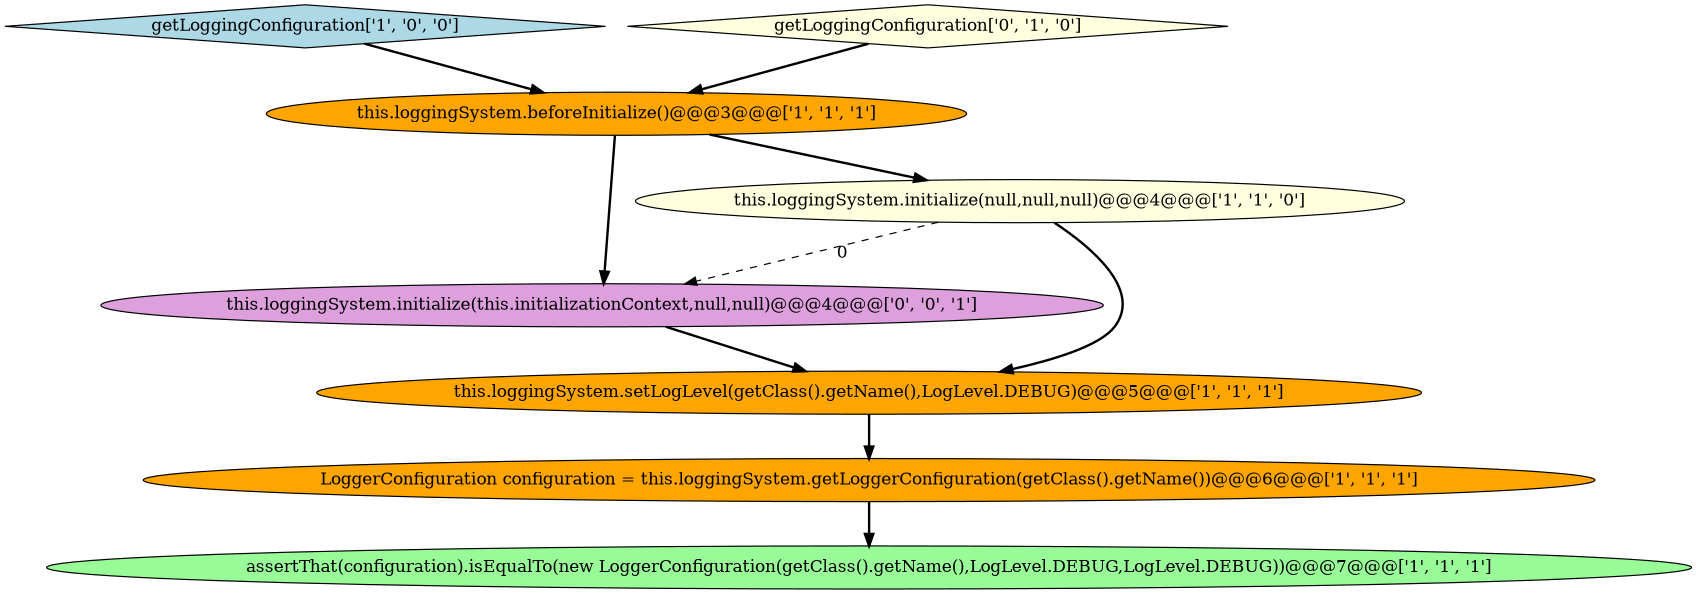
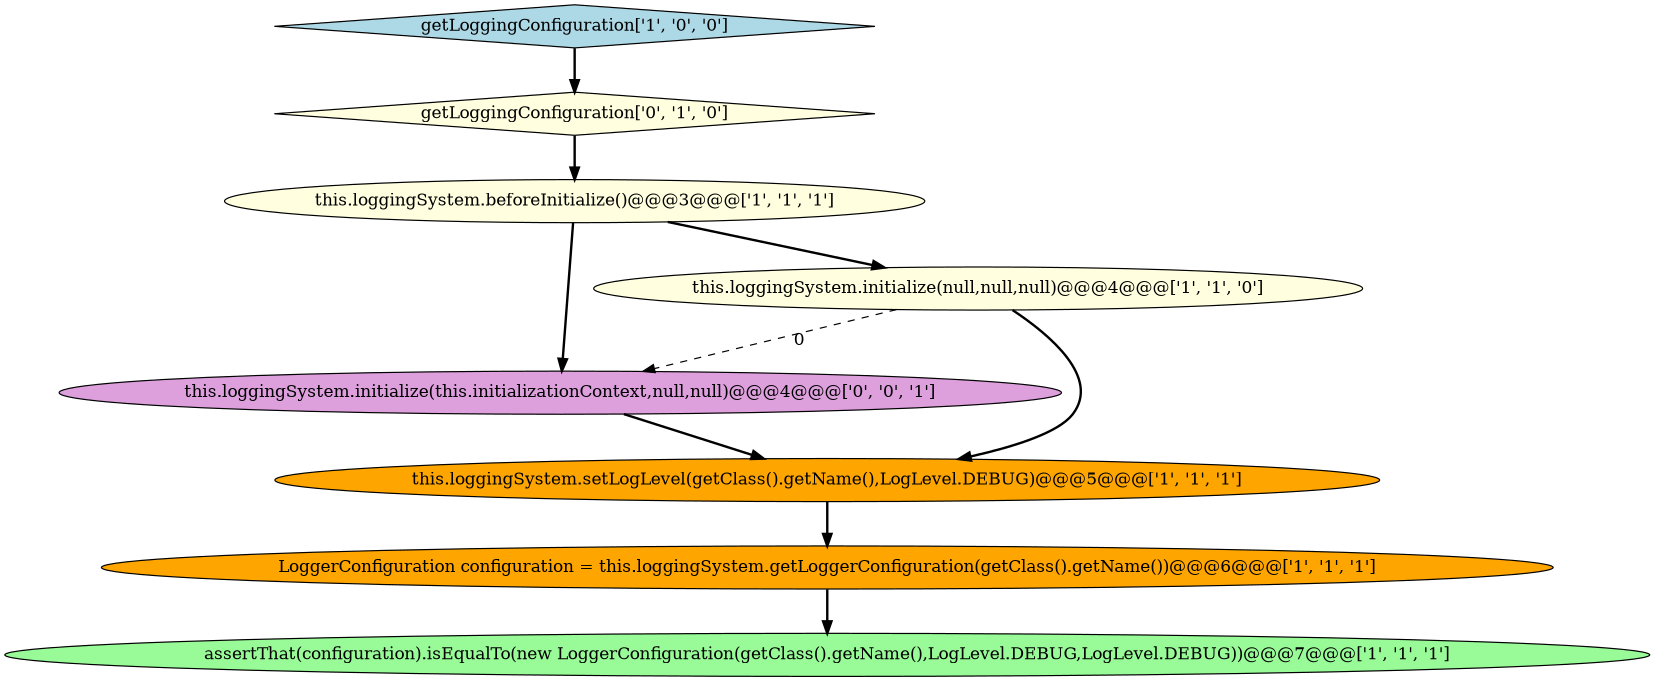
edge "getLoggingConfiguration['1', '0', '0']" -> "this.loggingSystem.beforeInitialize()@@@3@@@['1', '1', '1']": now "getLoggingConfiguration['1', '0', '0']" -> "getLoggingConfiguration['0', '1', '0']"
node "this.loggingSystem.beforeInitialize()@@@3@@@['1', '1', '1']": fillcolor orange -> lightyellow
